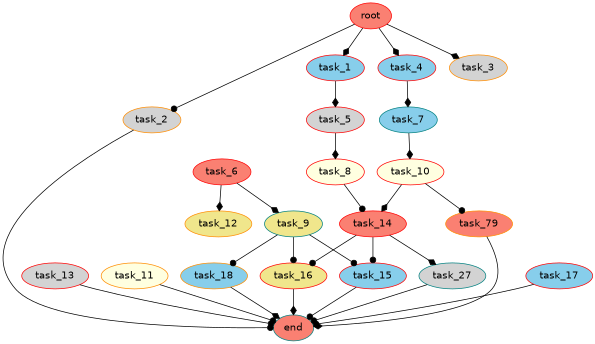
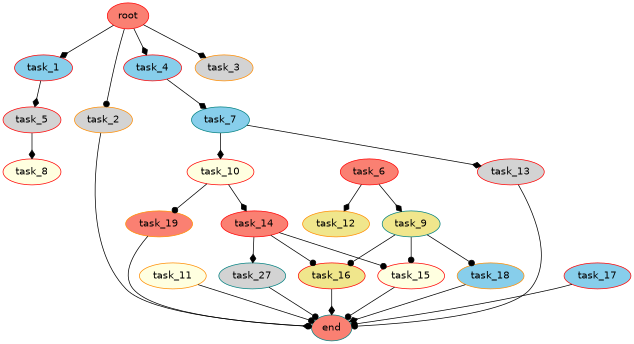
edge "task_7" -> "task_13": added
edge "task_8" -> "task_14": removed
node "task_79": label "task_79" -> "task_19"
node "task_15": fillcolor skyblue -> lightyellow
